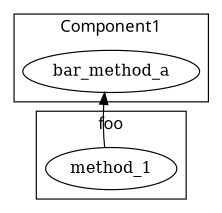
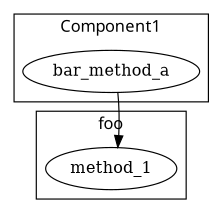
edge "method_1" -> "bar_method_a": reversed
